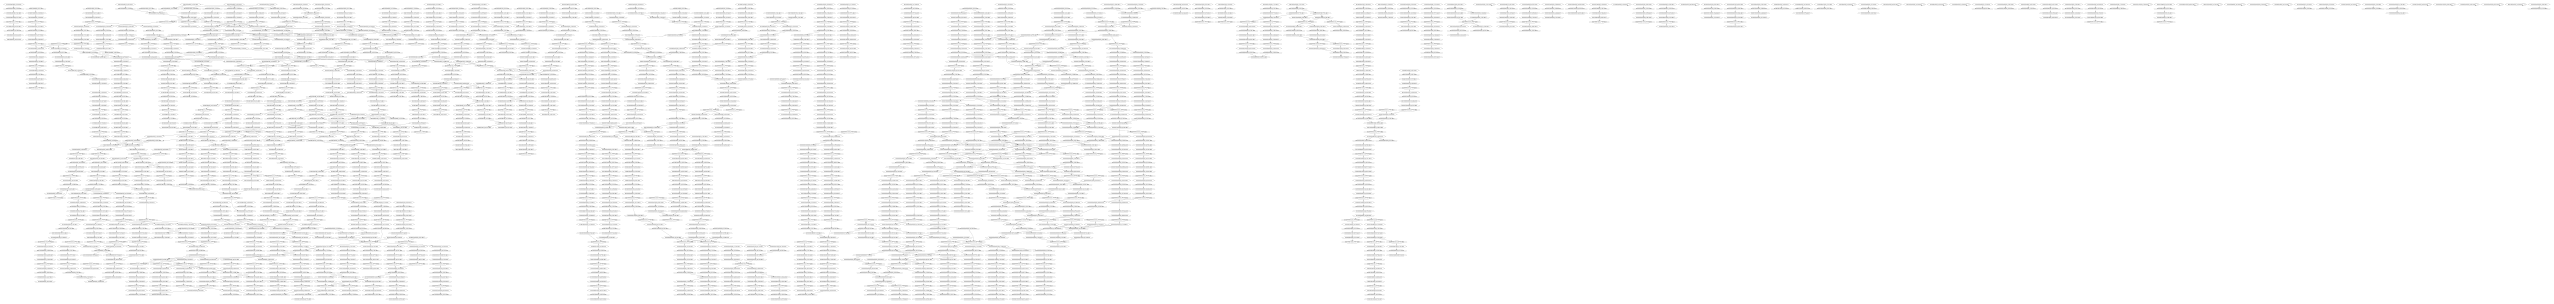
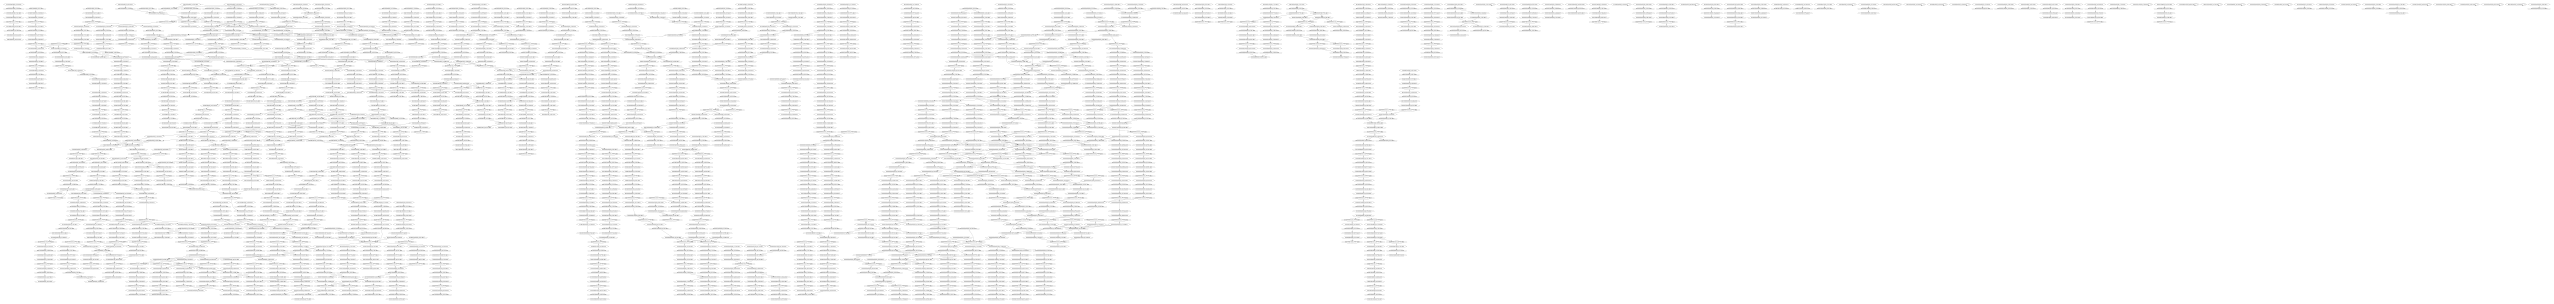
node "10001000000100100000_59-79:17-LEN:20": added
